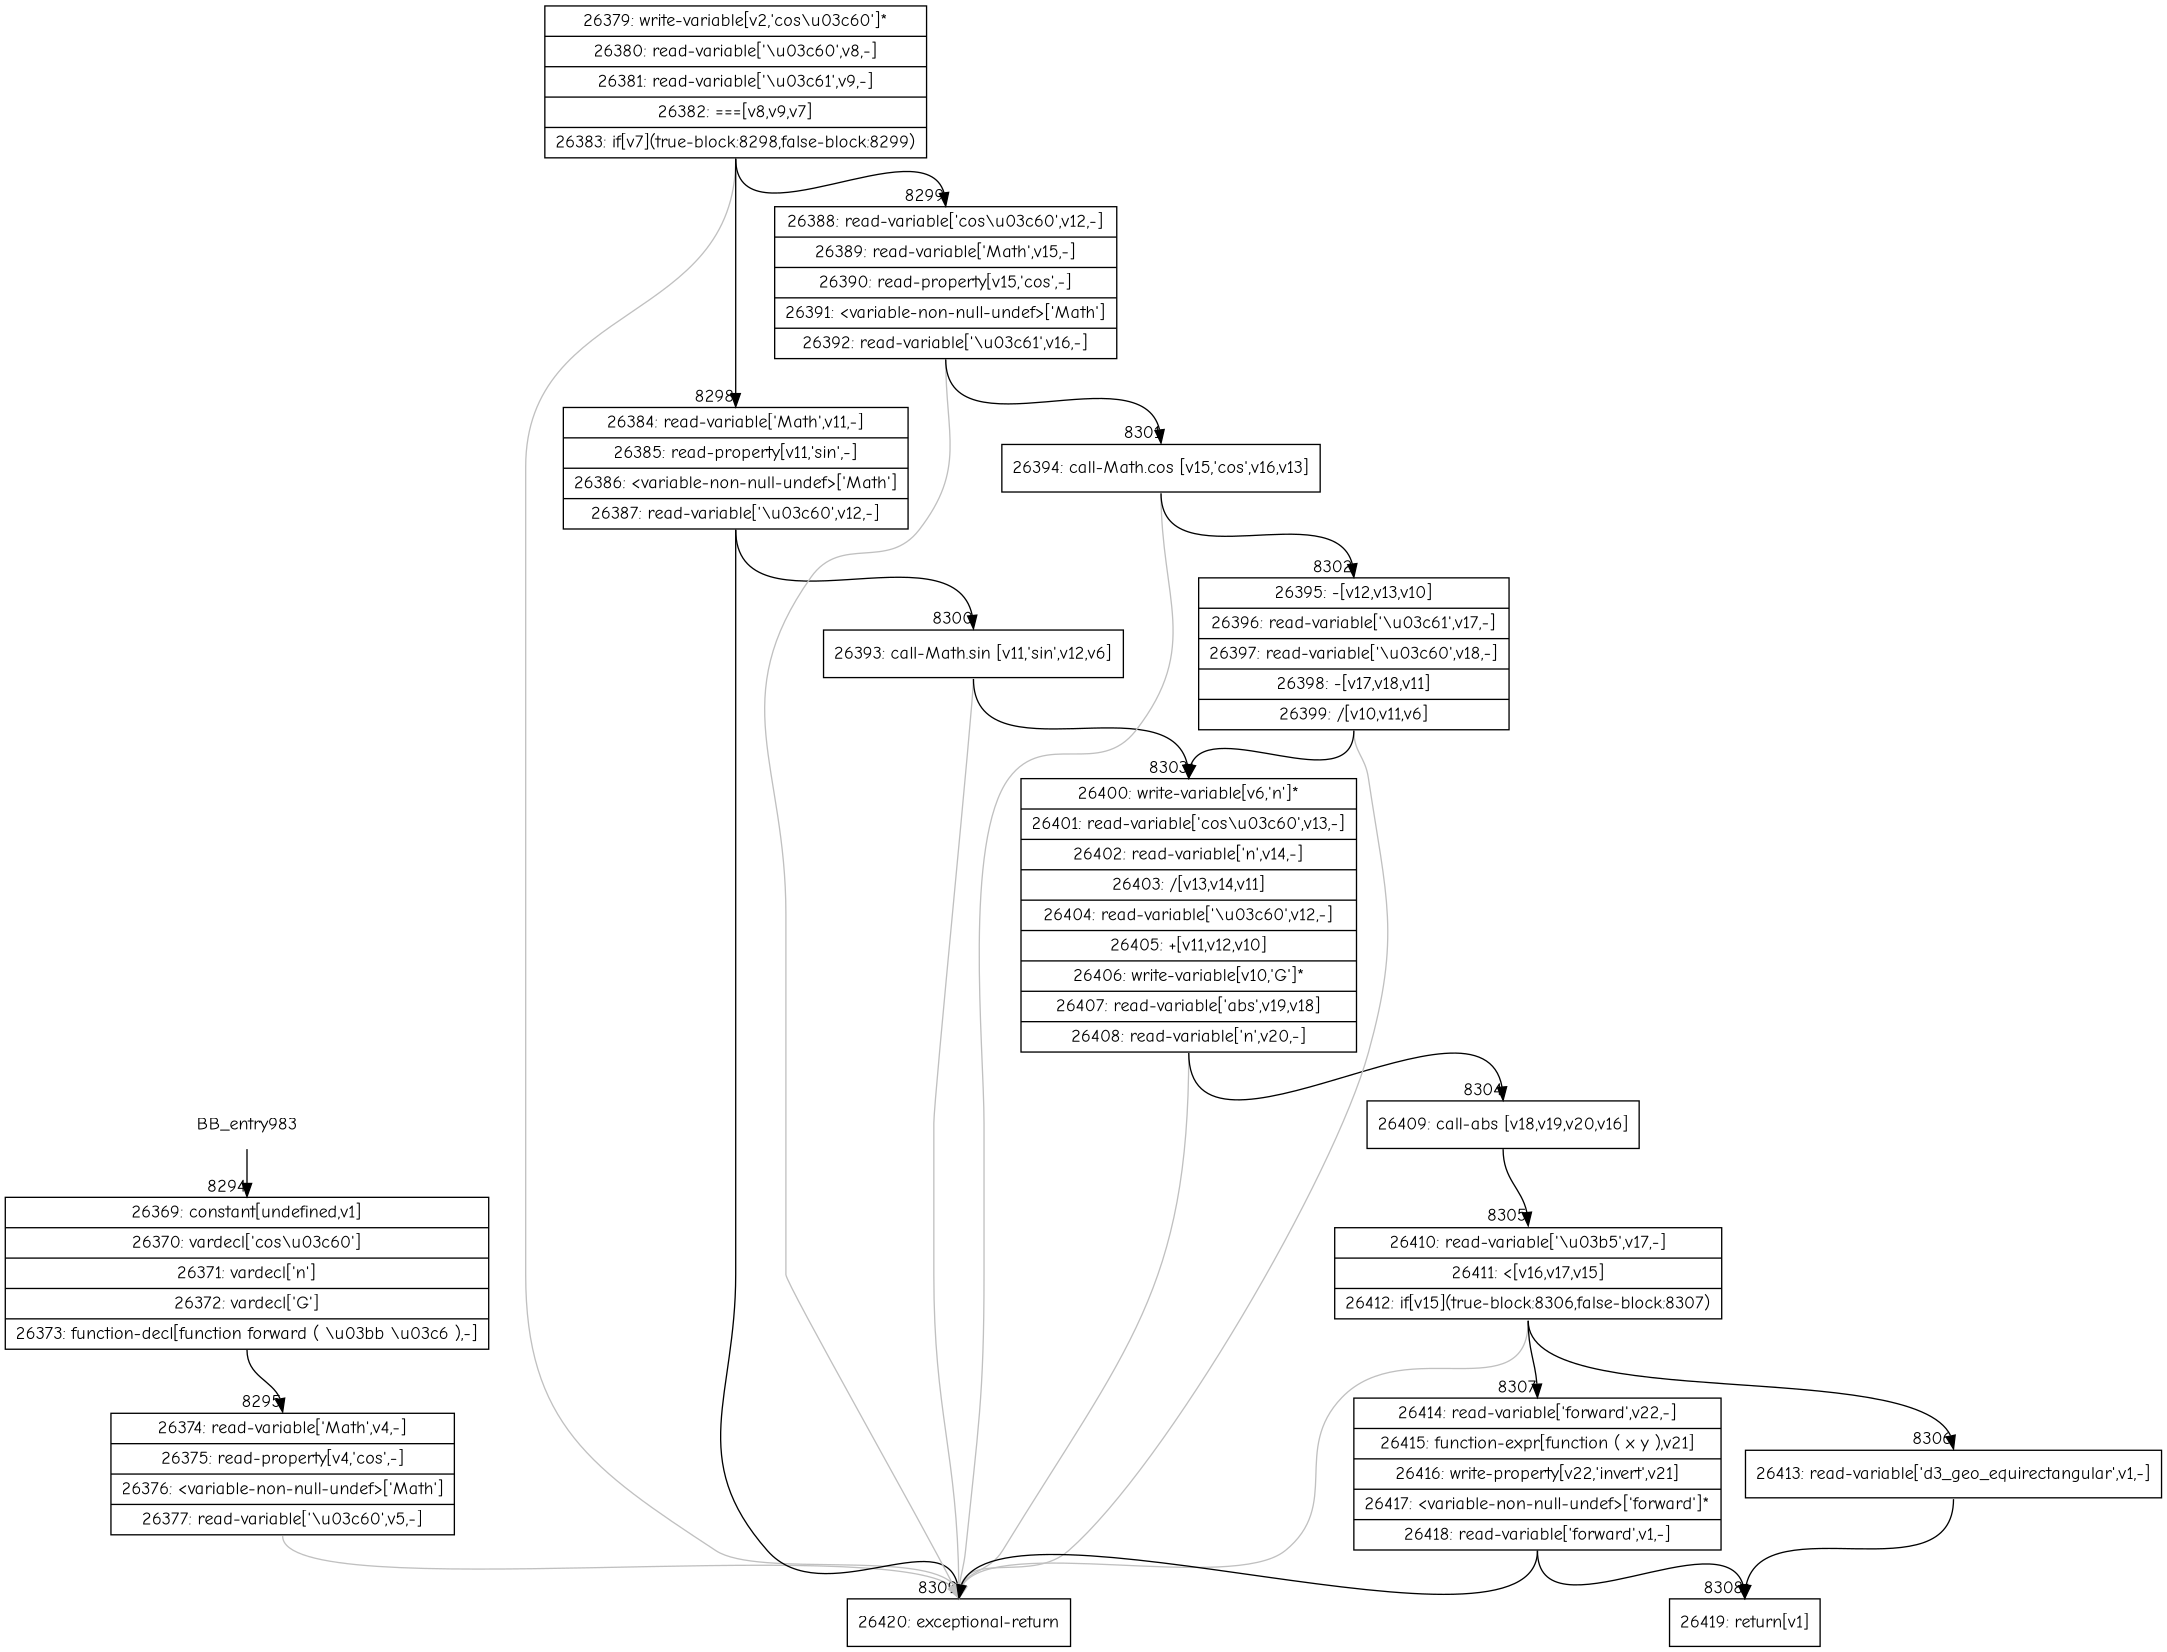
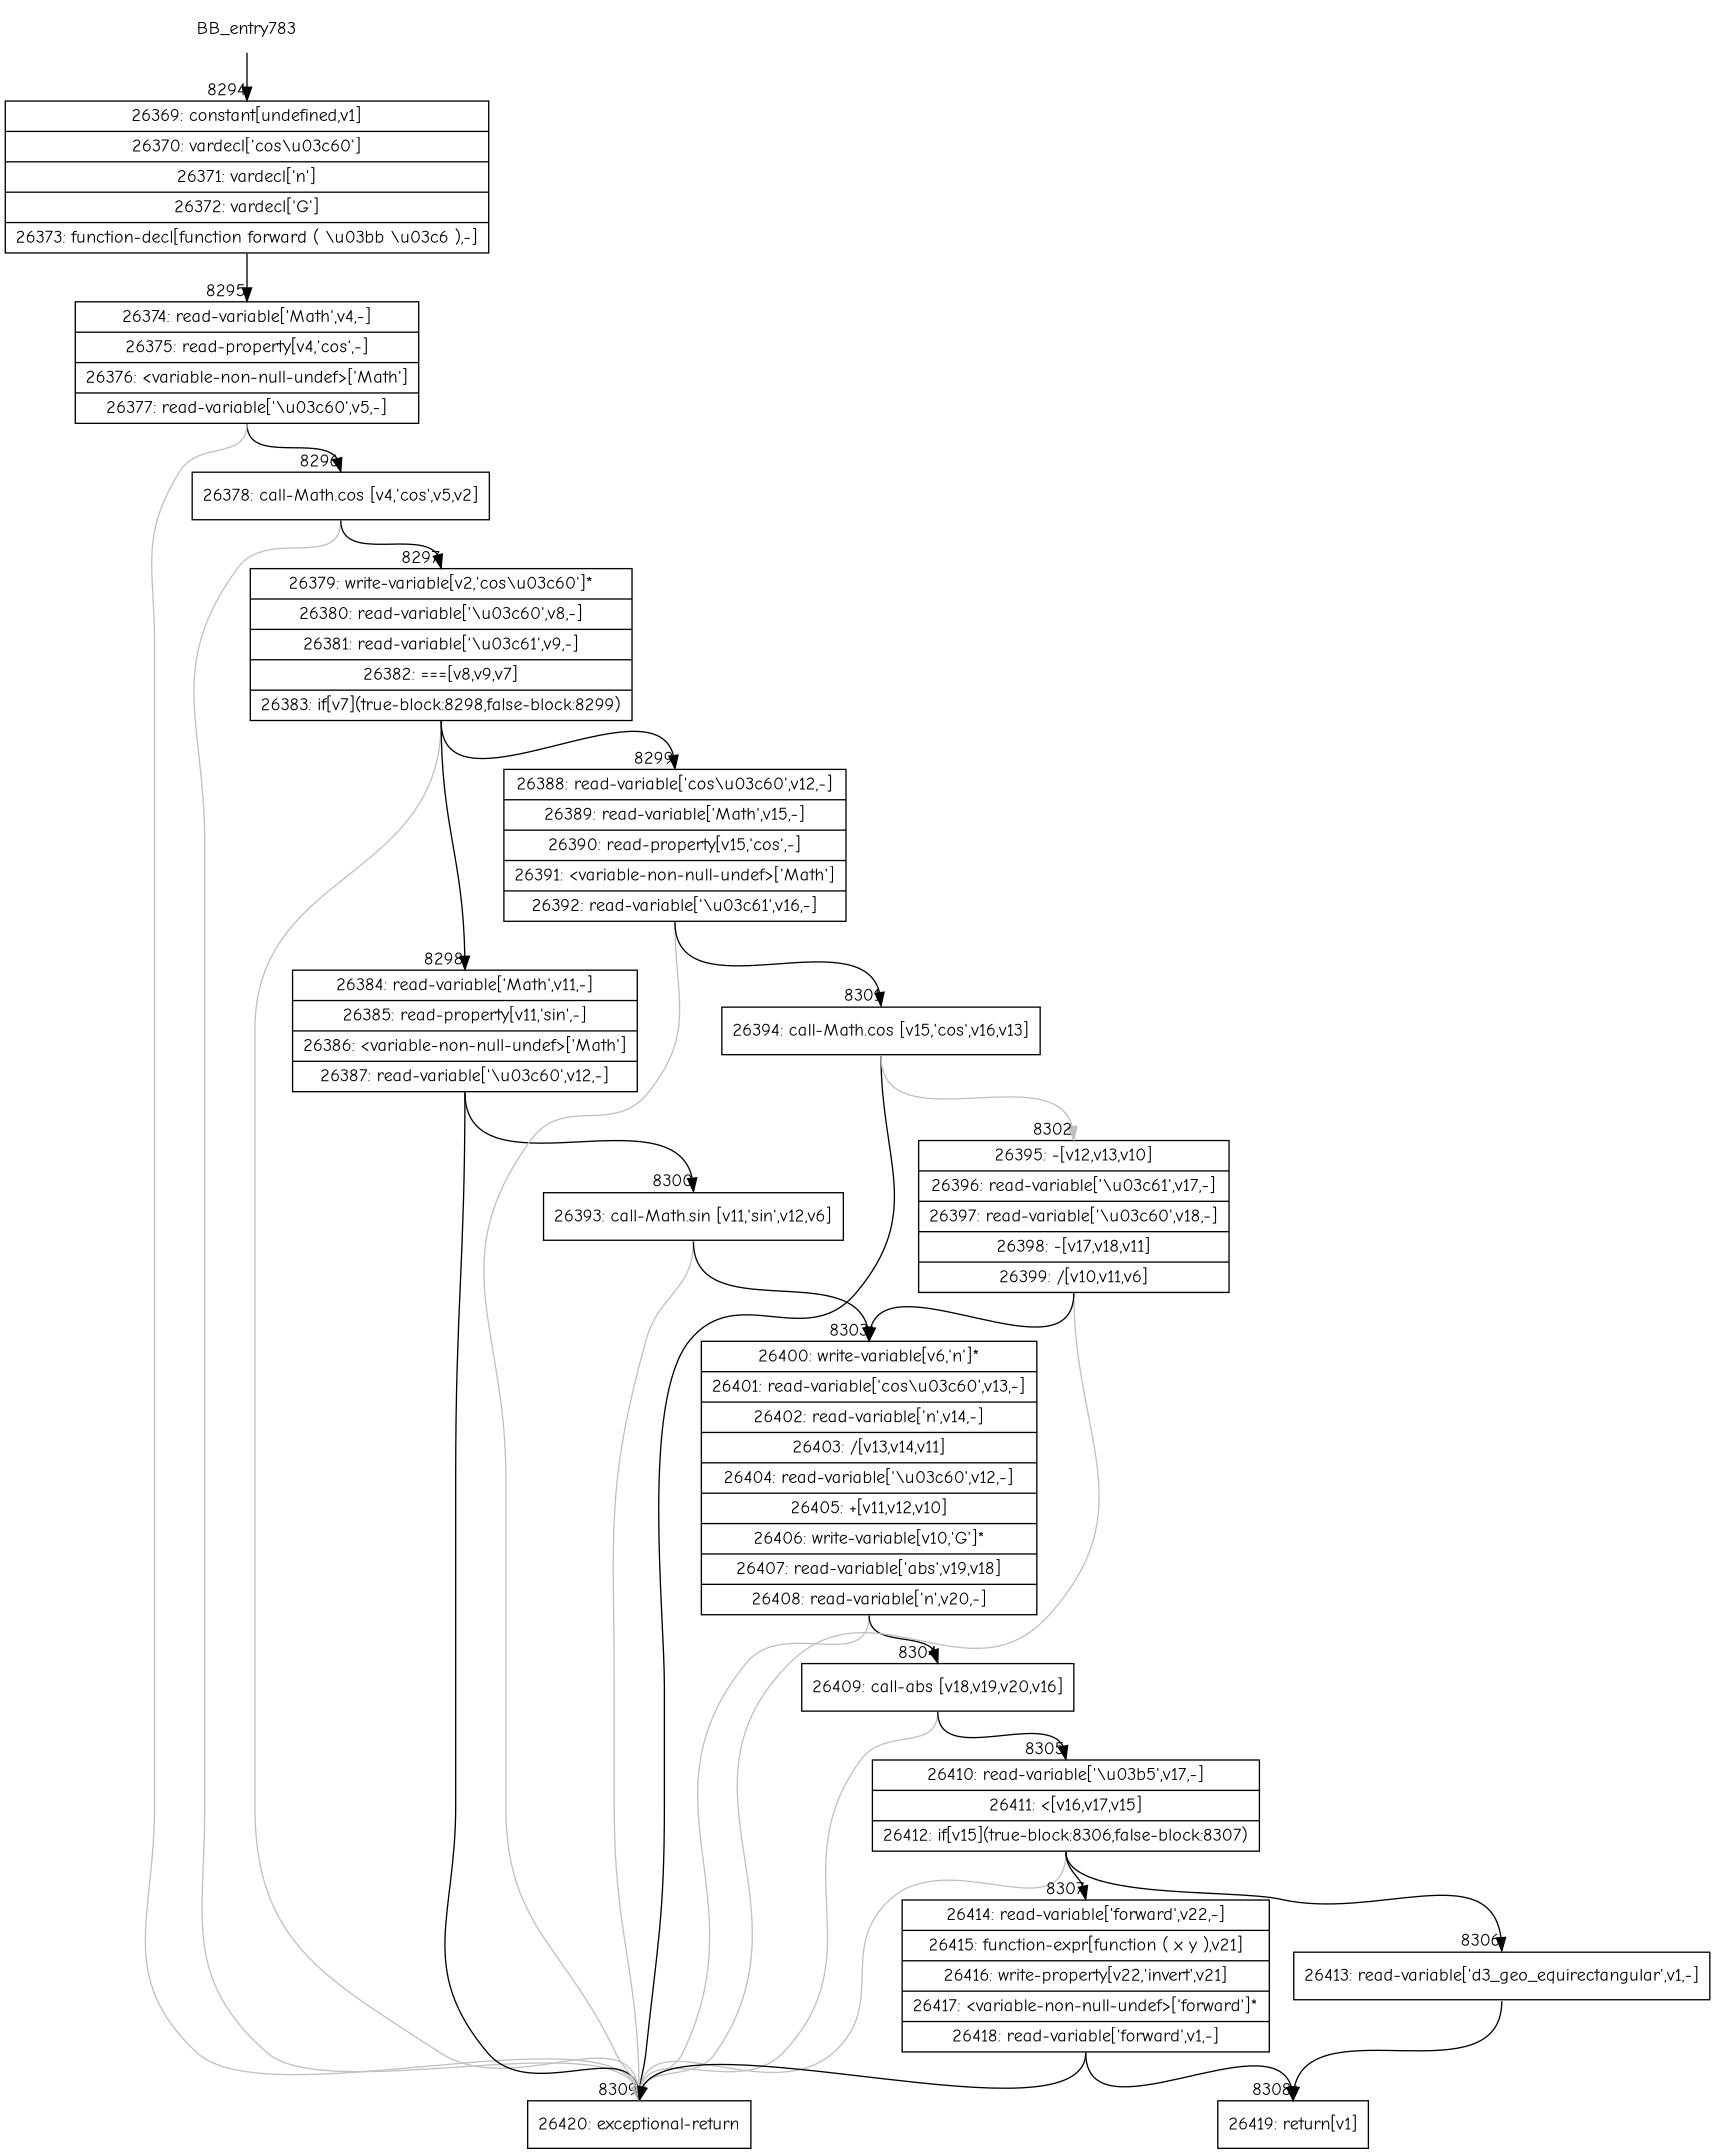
node "26378: call-Math.cos [v4,'cos',v5,v2]": added
edge "26394: call-Math.cos [v15,'cos',v16,v13]" -> "26395: -[v12,v13,v10]": color black -> gray
edge "26394: call-Math.cos [v15,'cos',v16,v13]" -> "26420: exceptional-return": color gray -> black
node "BB_entry983": label "BB_entry983" -> "BB_entry783"
edge "26409: call-abs [v18,v19,v20,v16]" -> "26420: exceptional-return": added
